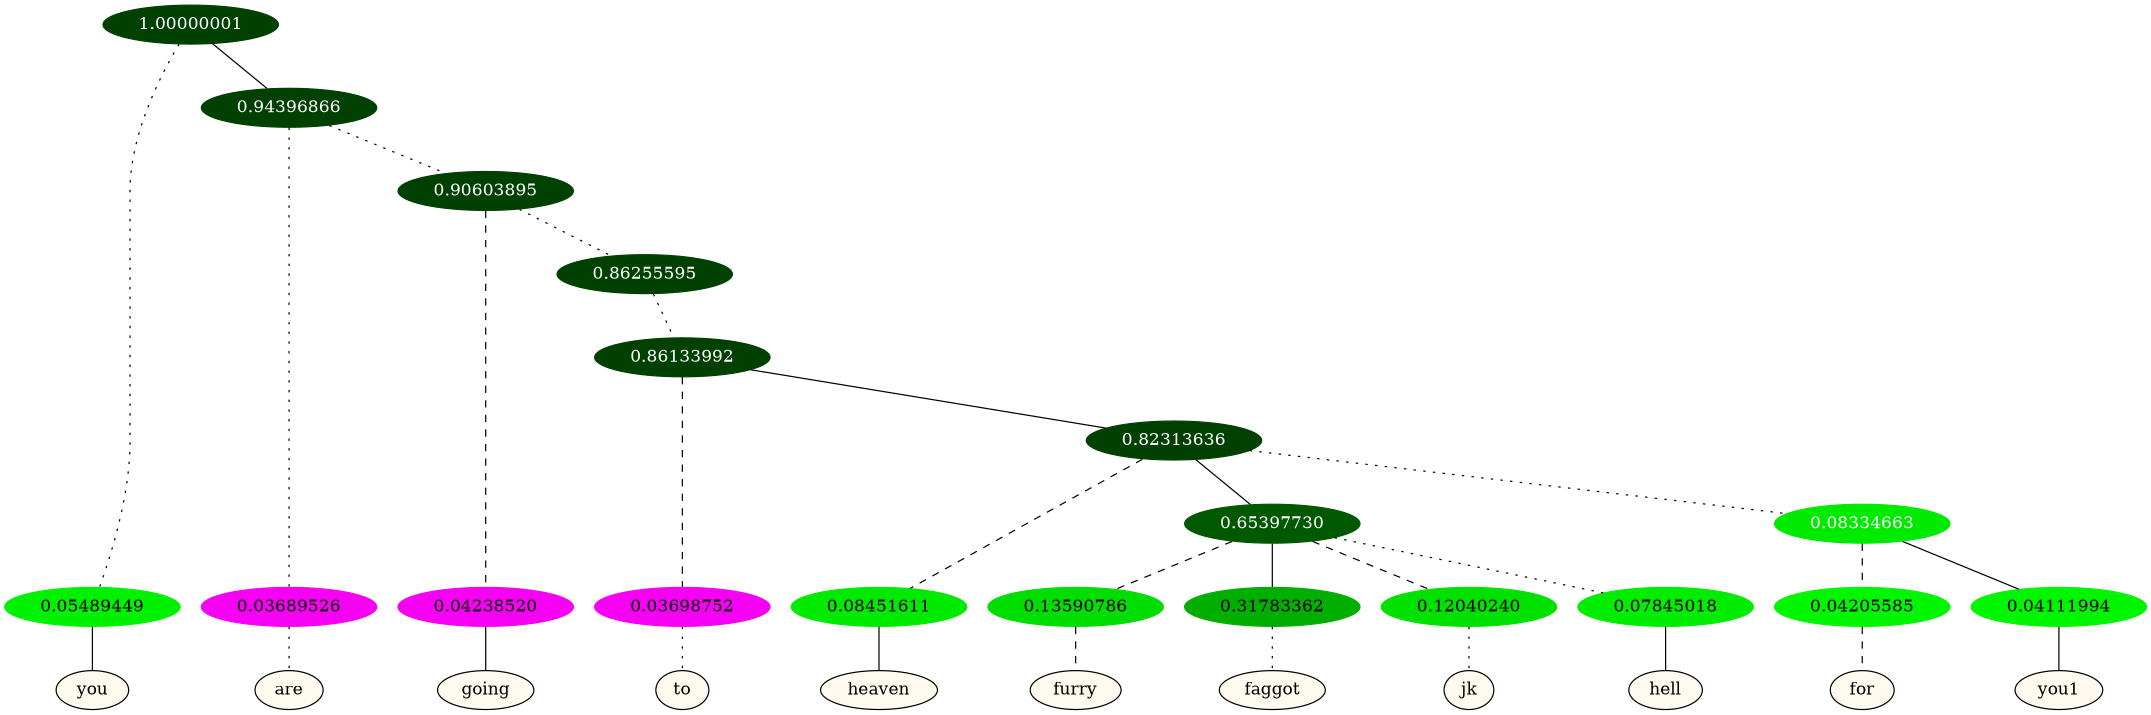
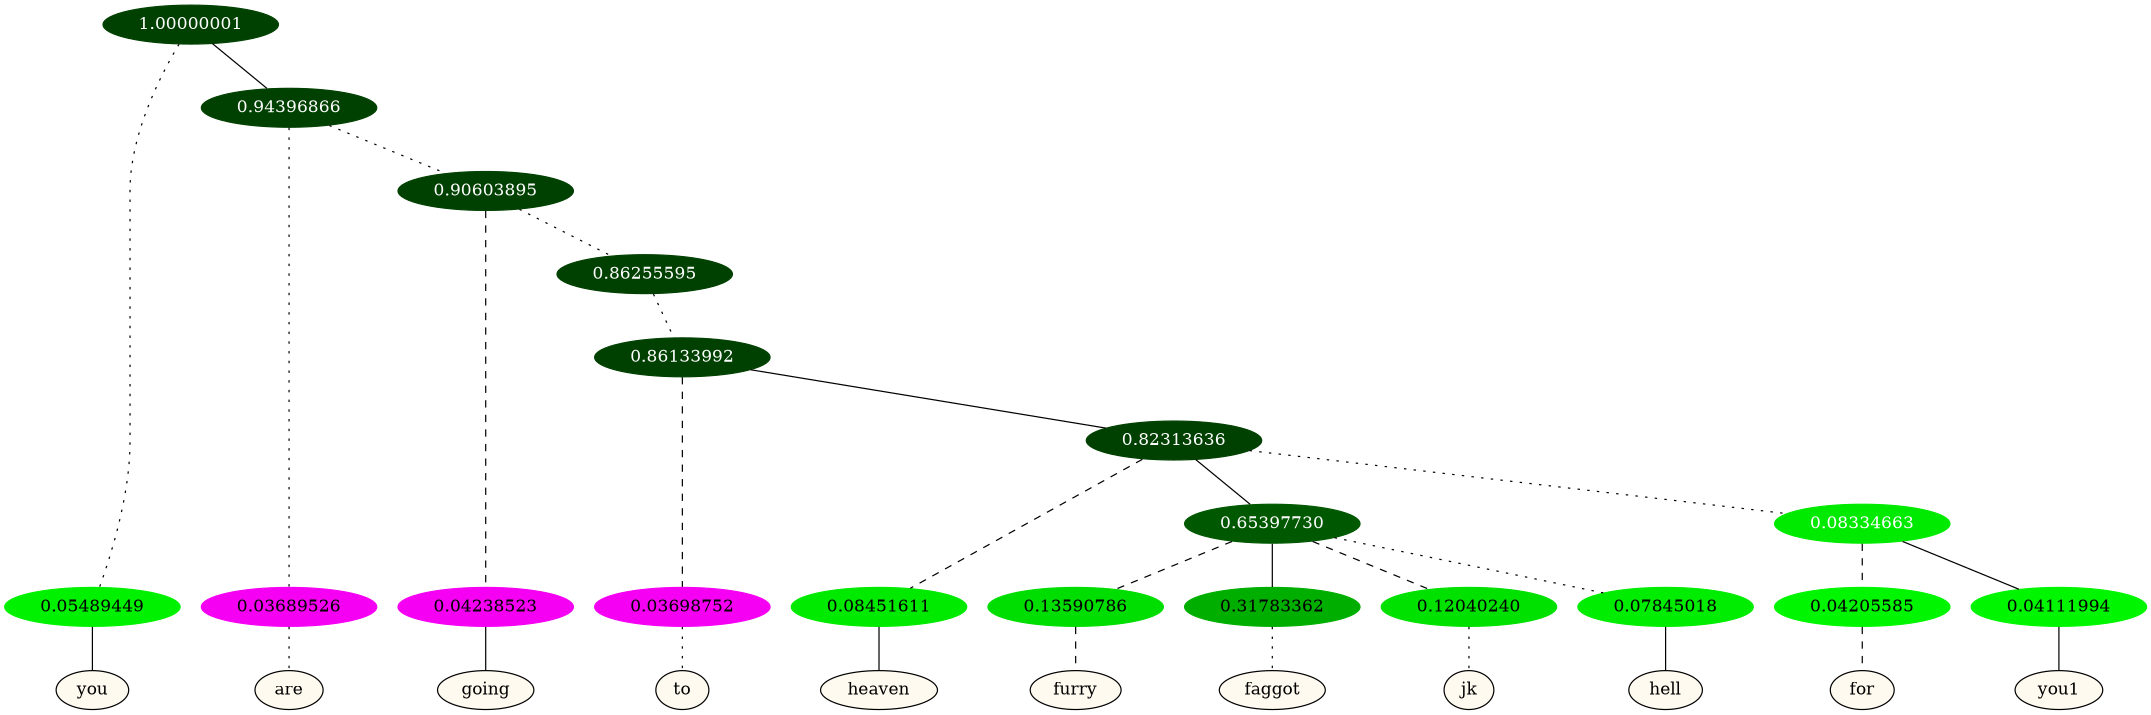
node "0.04238520": label "0.04238520" -> "0.04238523"
